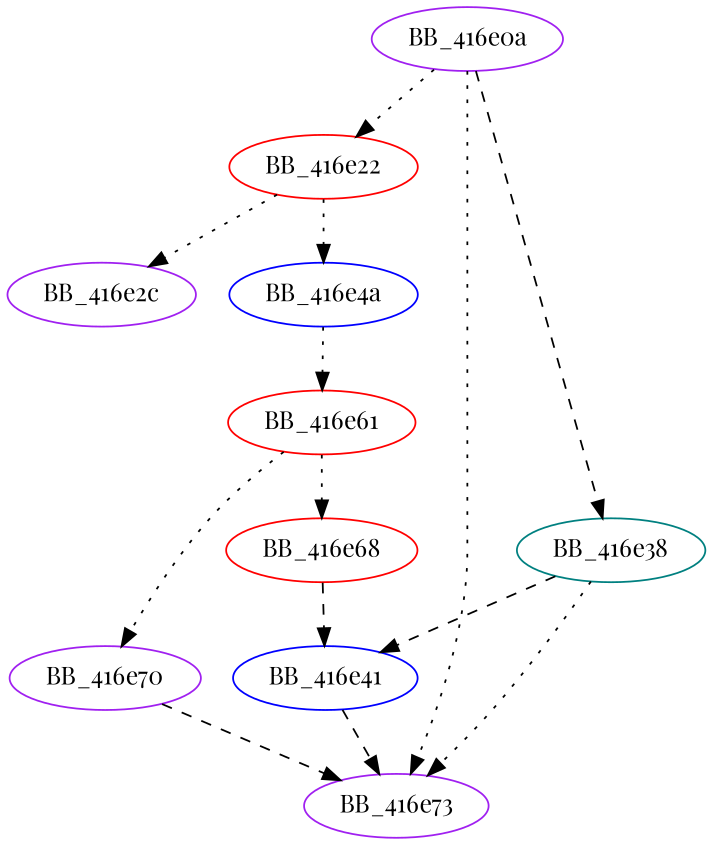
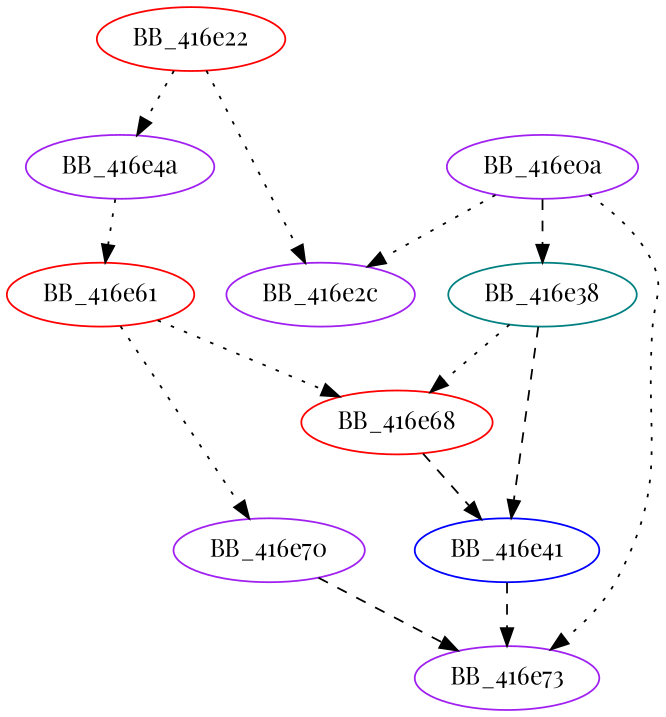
edge "BB_416e0a" -> "BB_416e22": now "BB_416e0a" -> "BB_416e2c"
node "BB_416e4a": color blue -> purple
edge "BB_416e38" -> "BB_416e73": now "BB_416e38" -> "BB_416e68"
